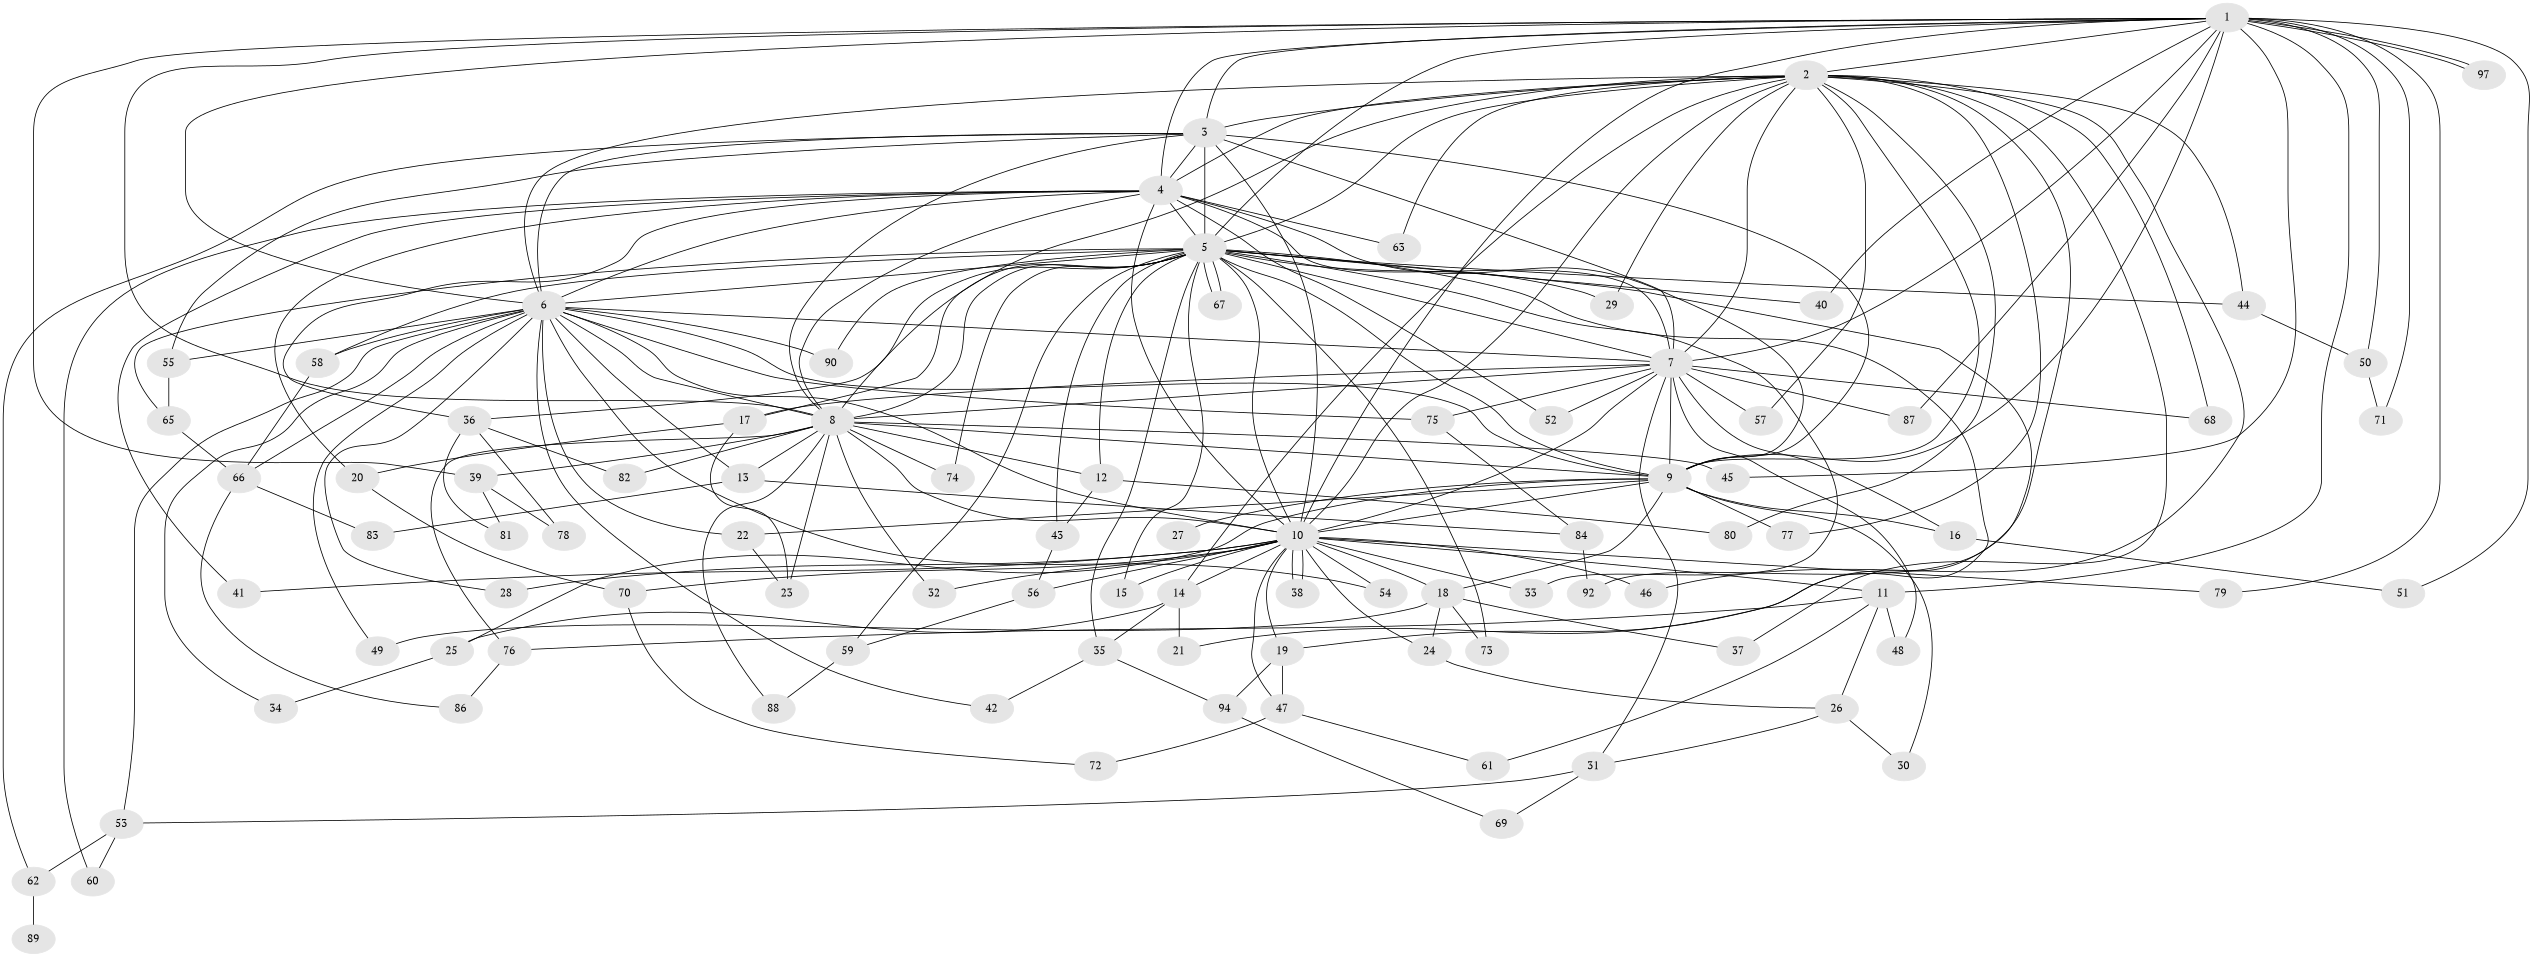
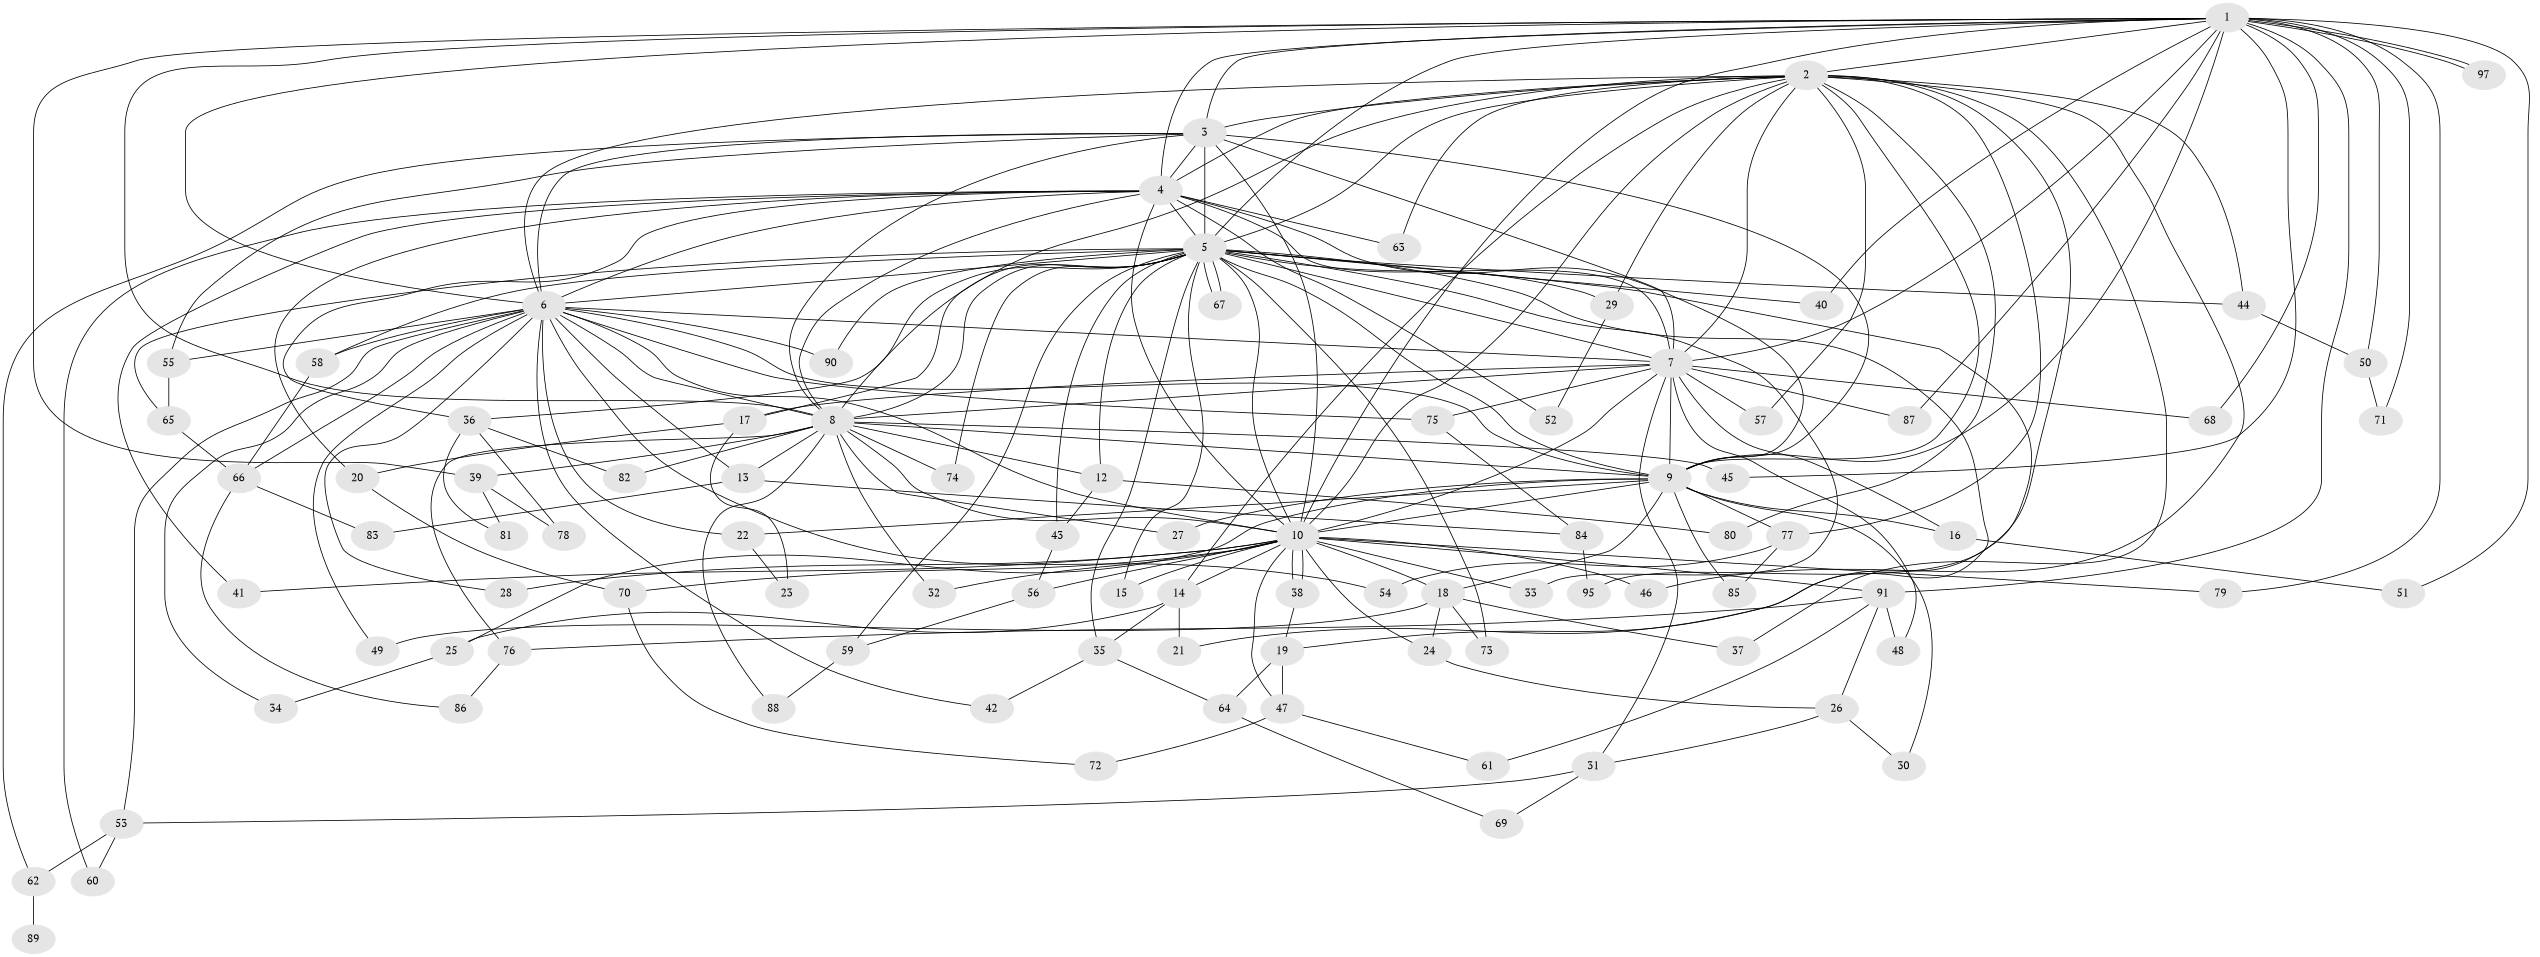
edge "2" -- "68": now "1" -- "68"
edge "7" -- "52": now "29" -- "52"
edge "8" -- "23": now "8" -- "27"
edge "10" -- "54": now "77" -- "54"
edge "10" -- "19": now "38" -- "19"
node "92": label "92" -> "95"
node "85": added
node "11": label "11" -> "91"
node "94": label "94" -> "64"
